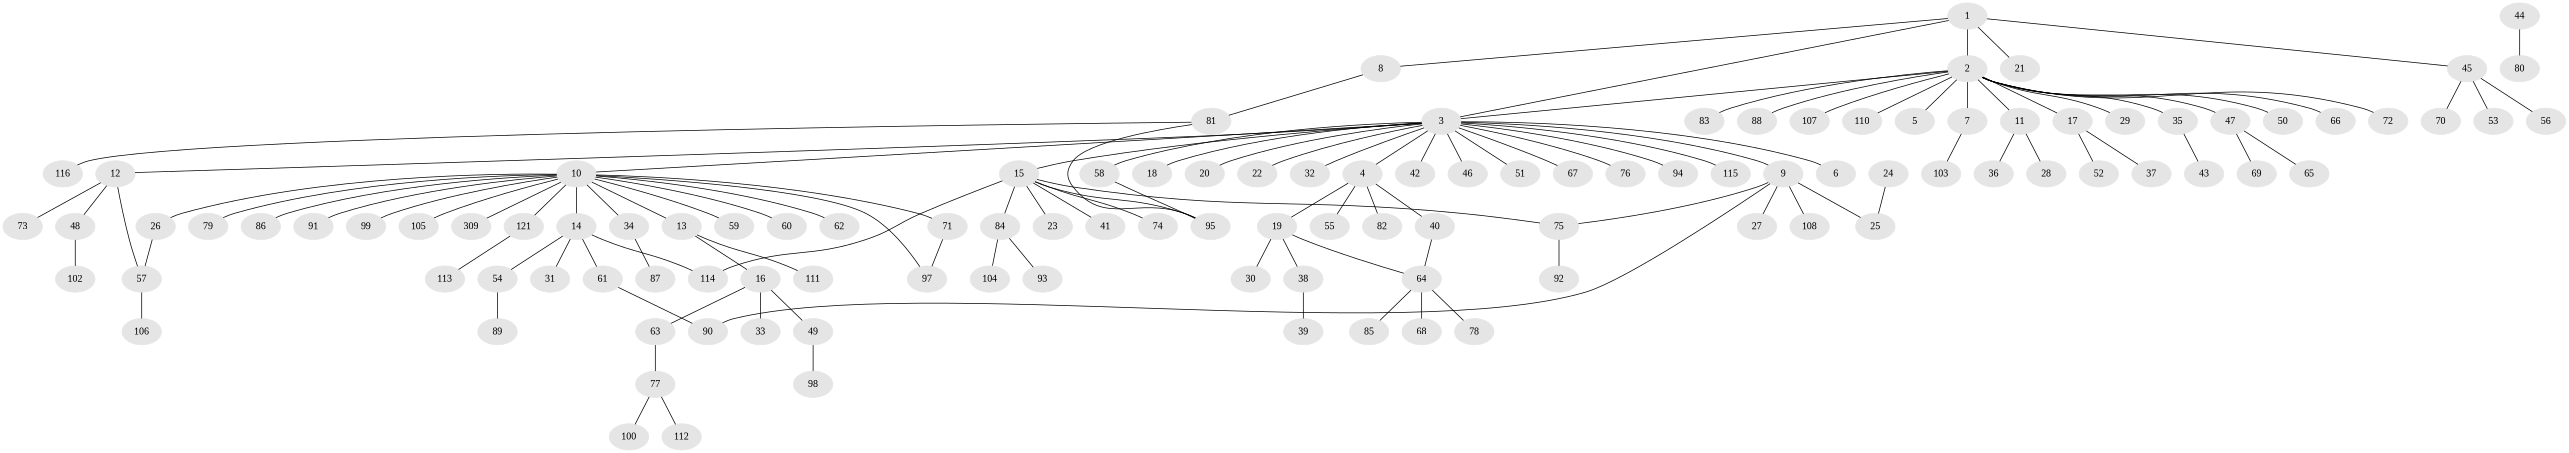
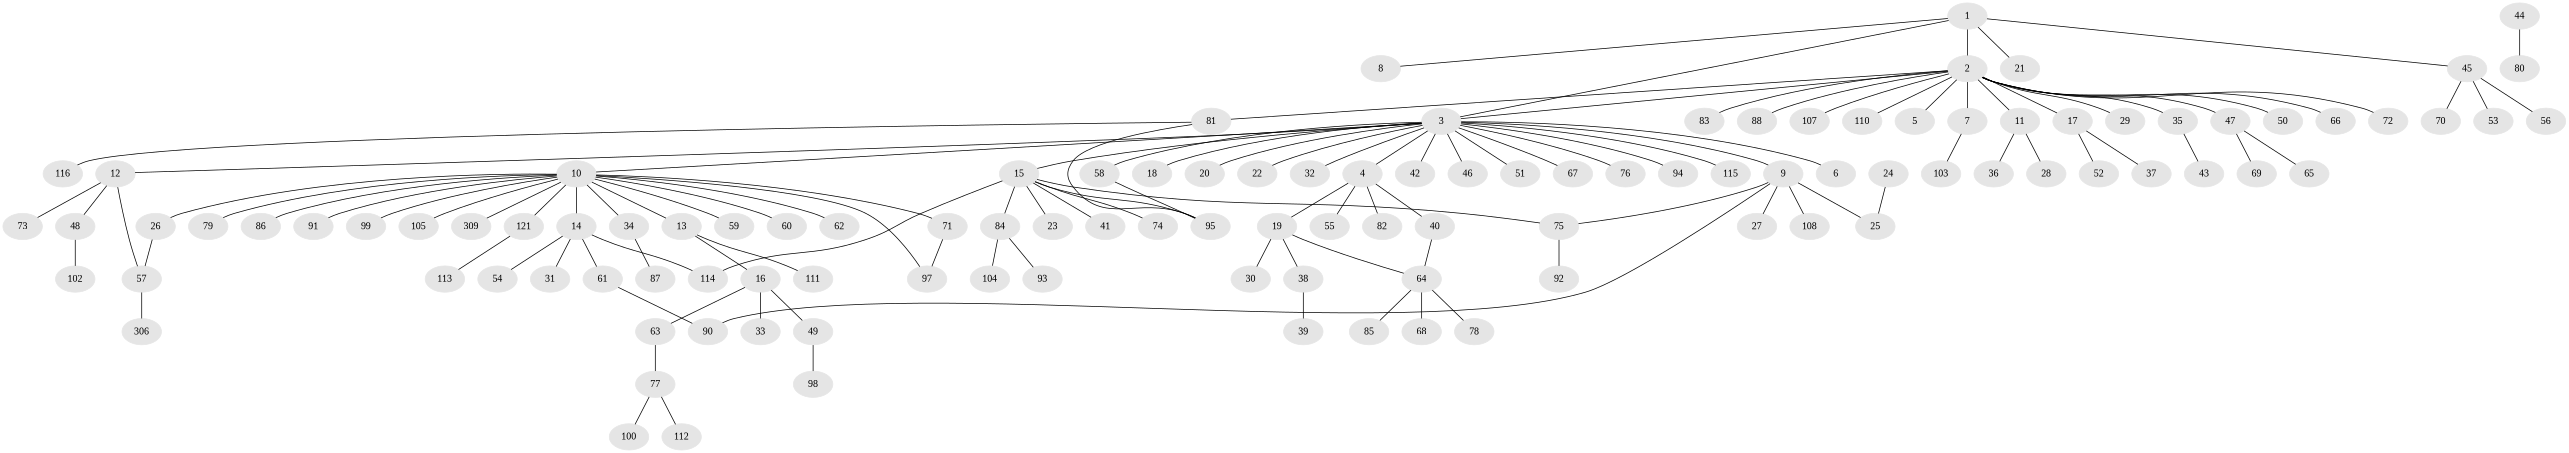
edge "8" -- "81": now "2" -- "81"
node "106": label "106" -> "306"
node "89": removed
